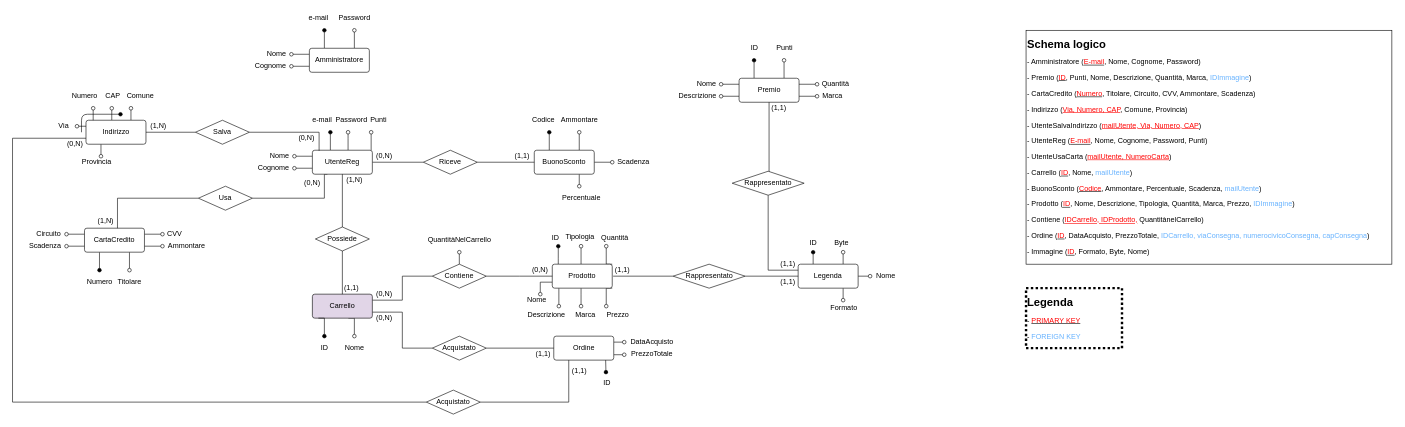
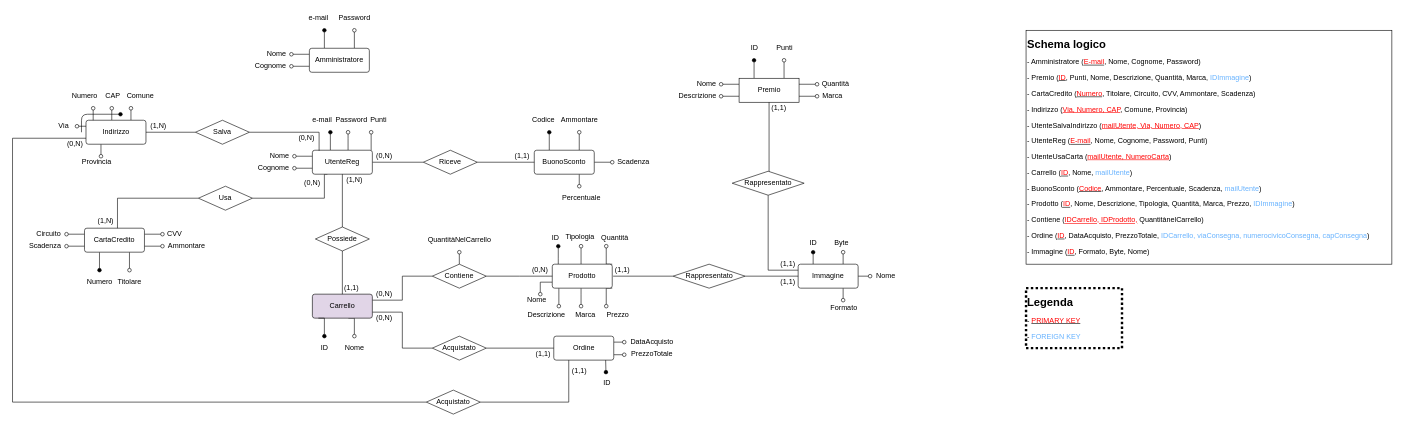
node "Premio": shape rounded rectangle -> rectangle
node "Legenda": label "Legenda" -> "Immagine"
